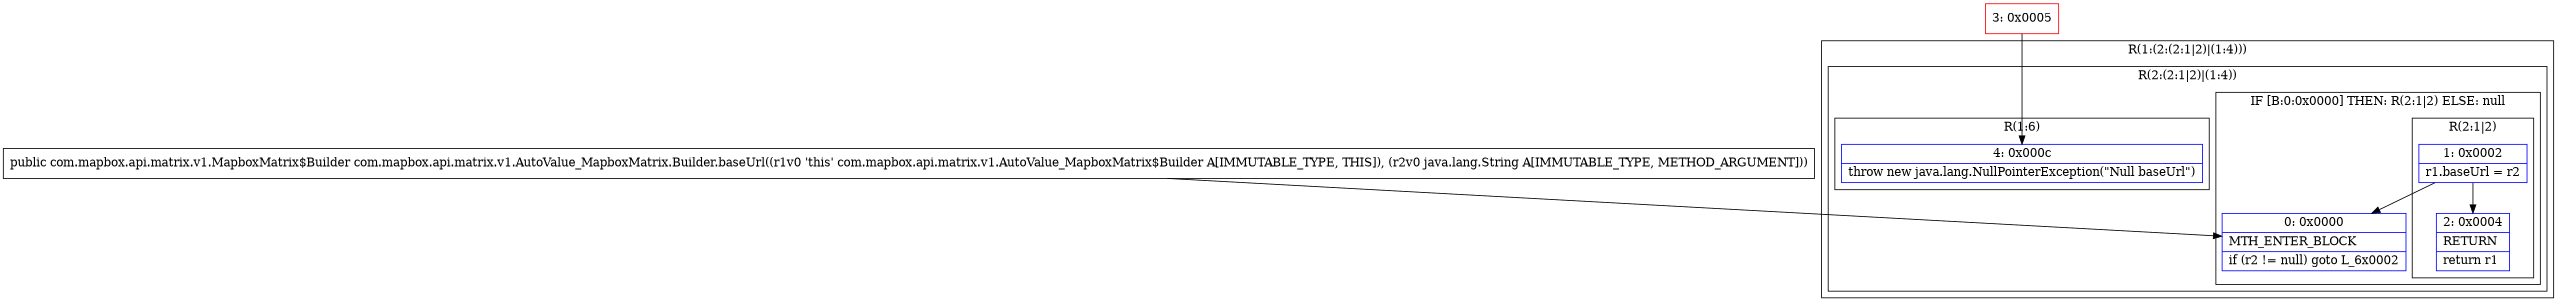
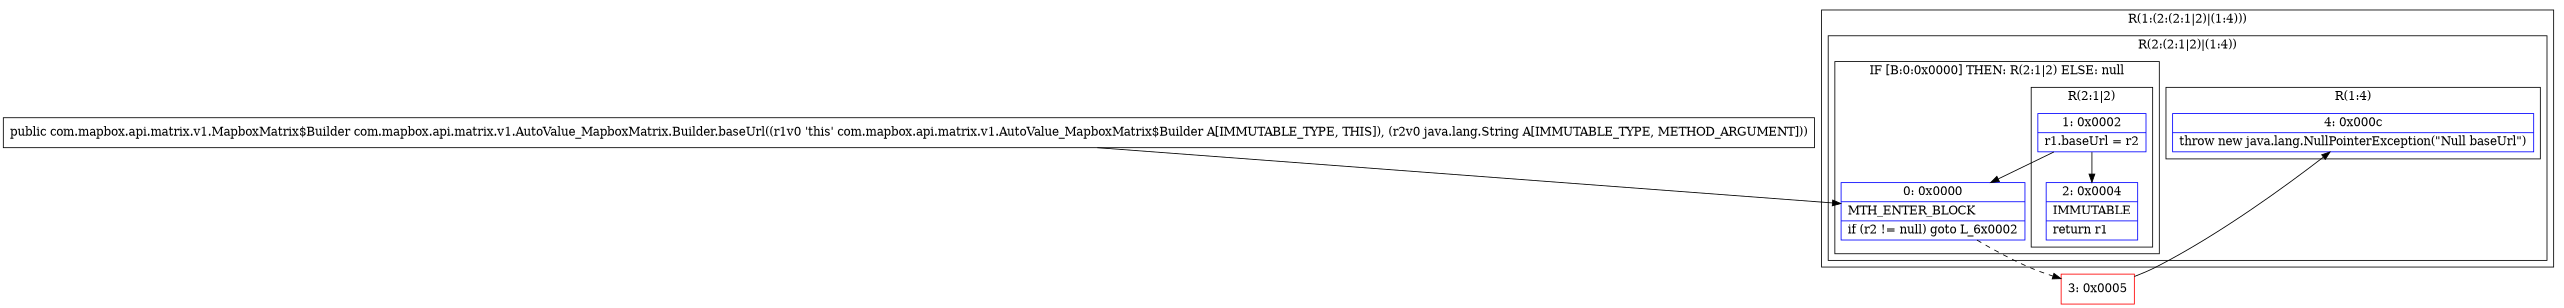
cluster "R(1:6)": label "R(1:6)" -> "R(1:4)"
node "2: 0x0004": text "RETURN" -> "IMMUTABLE"
edge "0: 0x0000" -> "3: 0x0005": added
